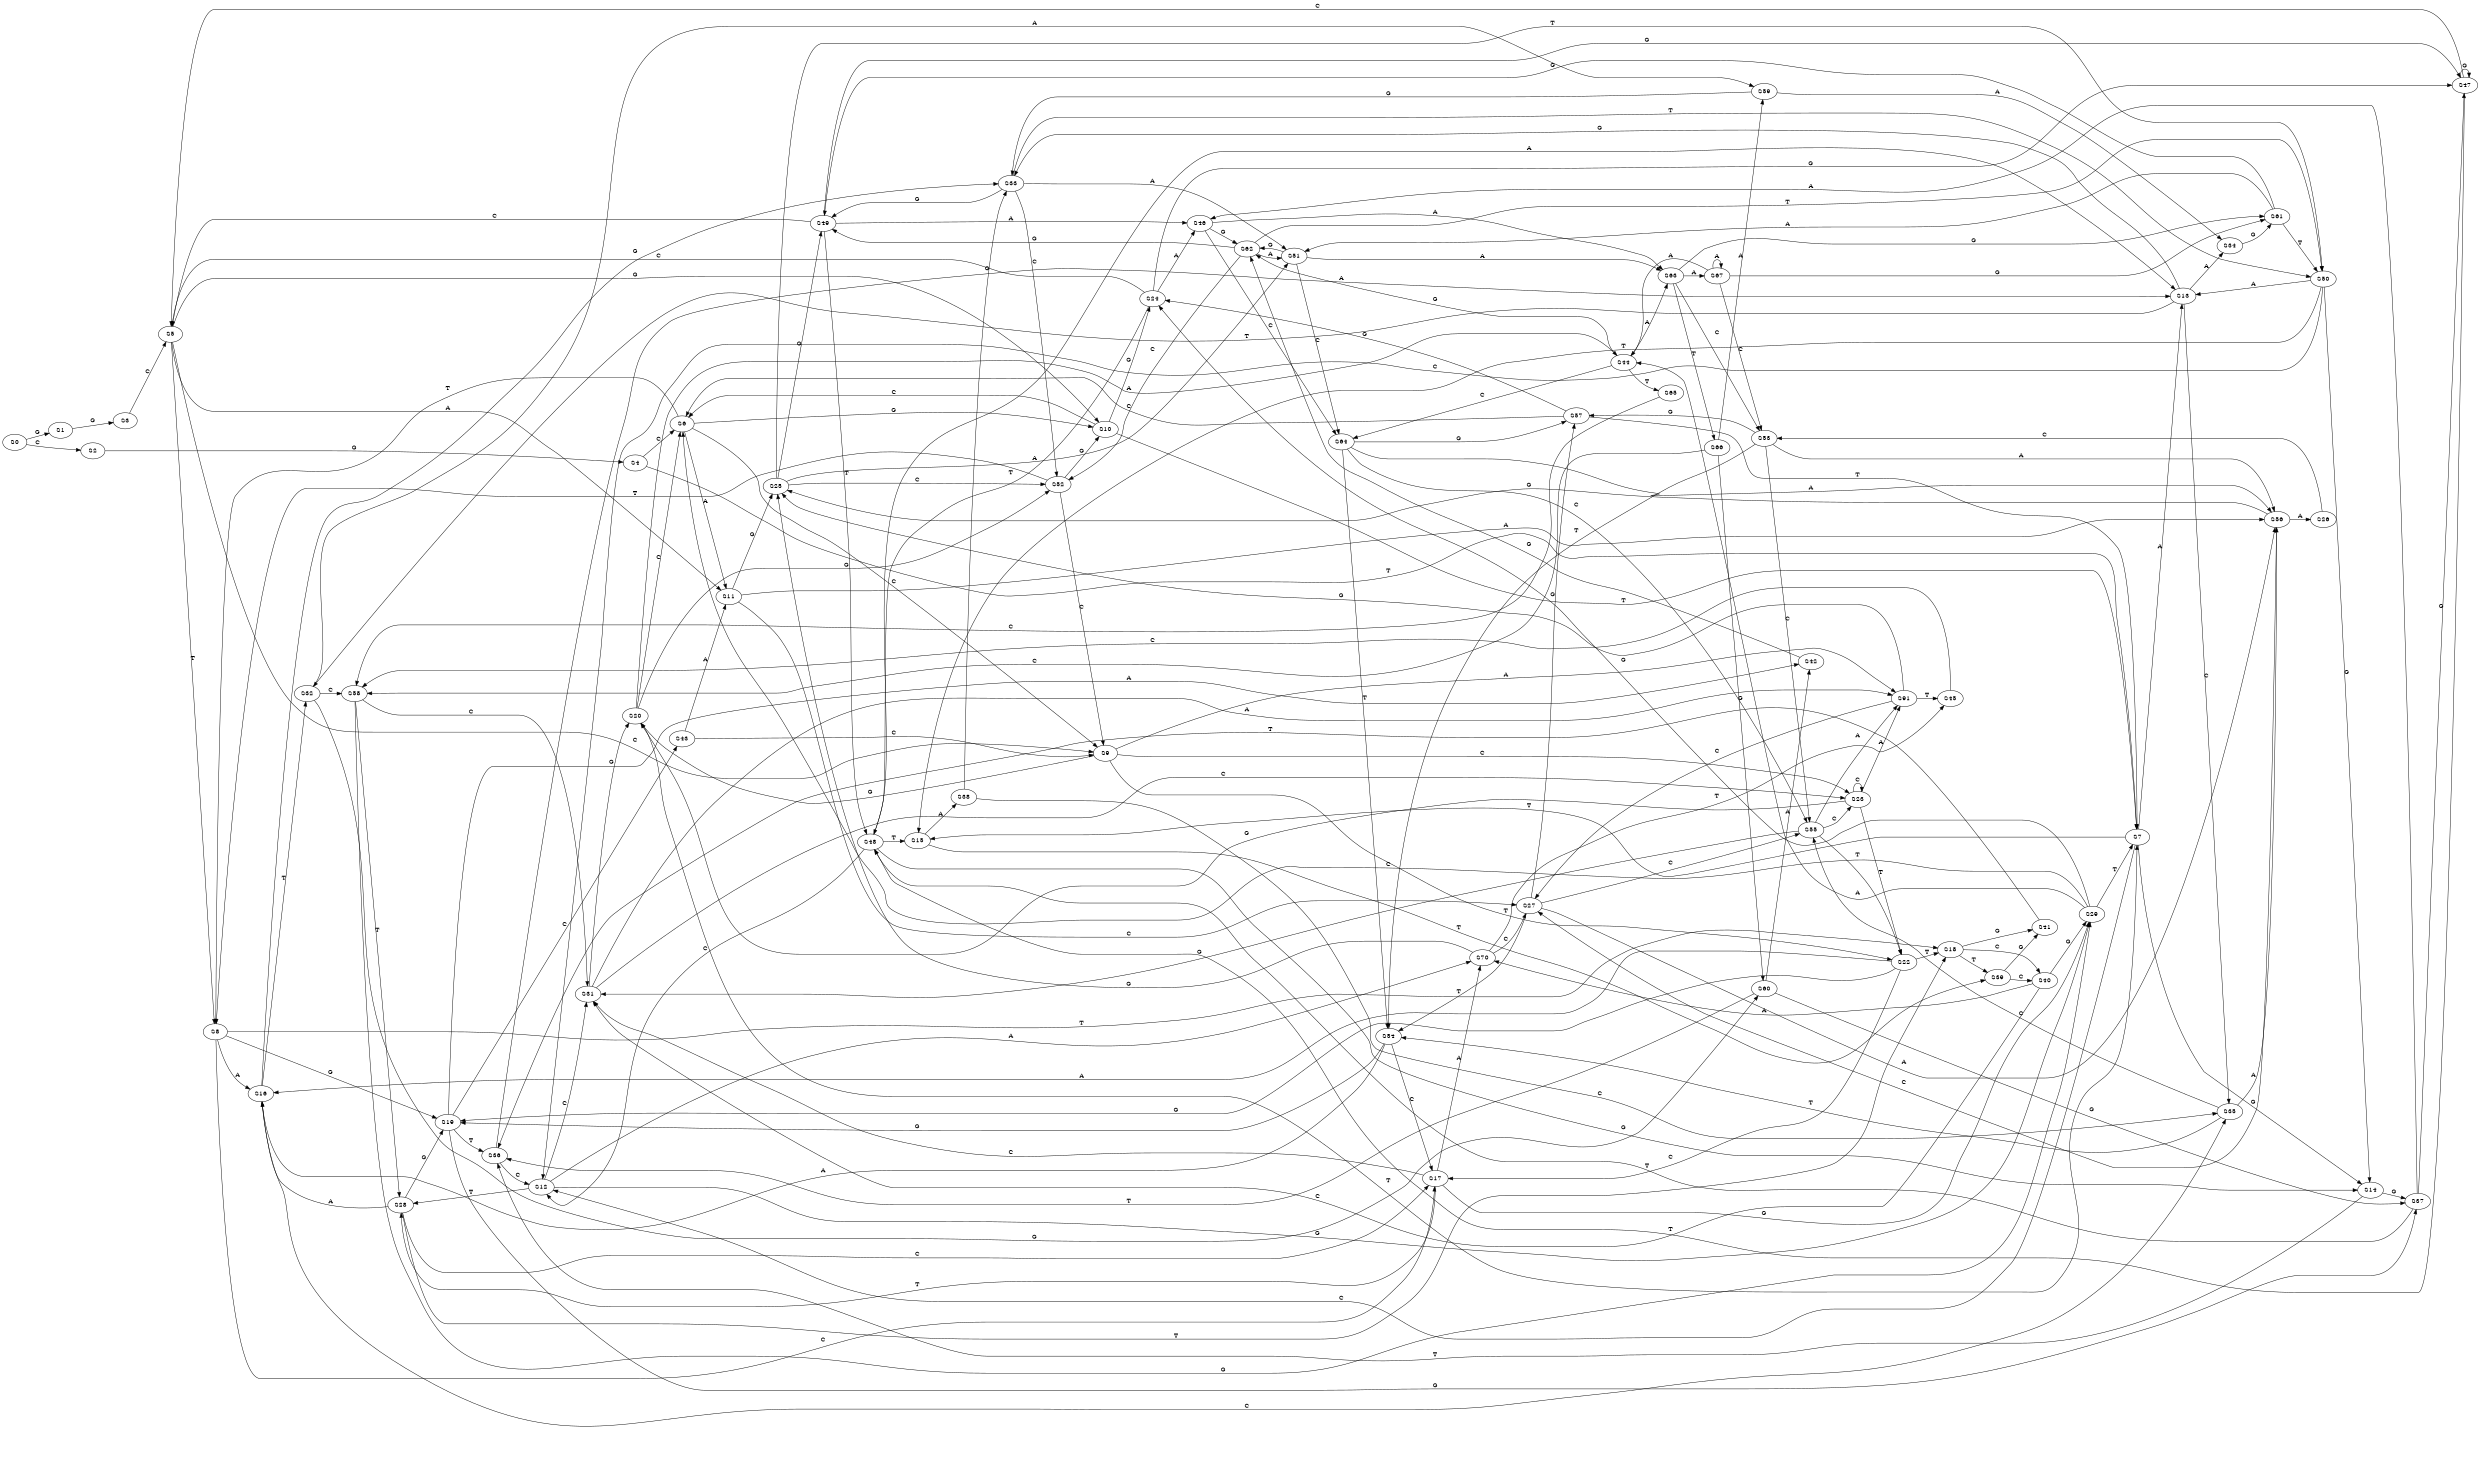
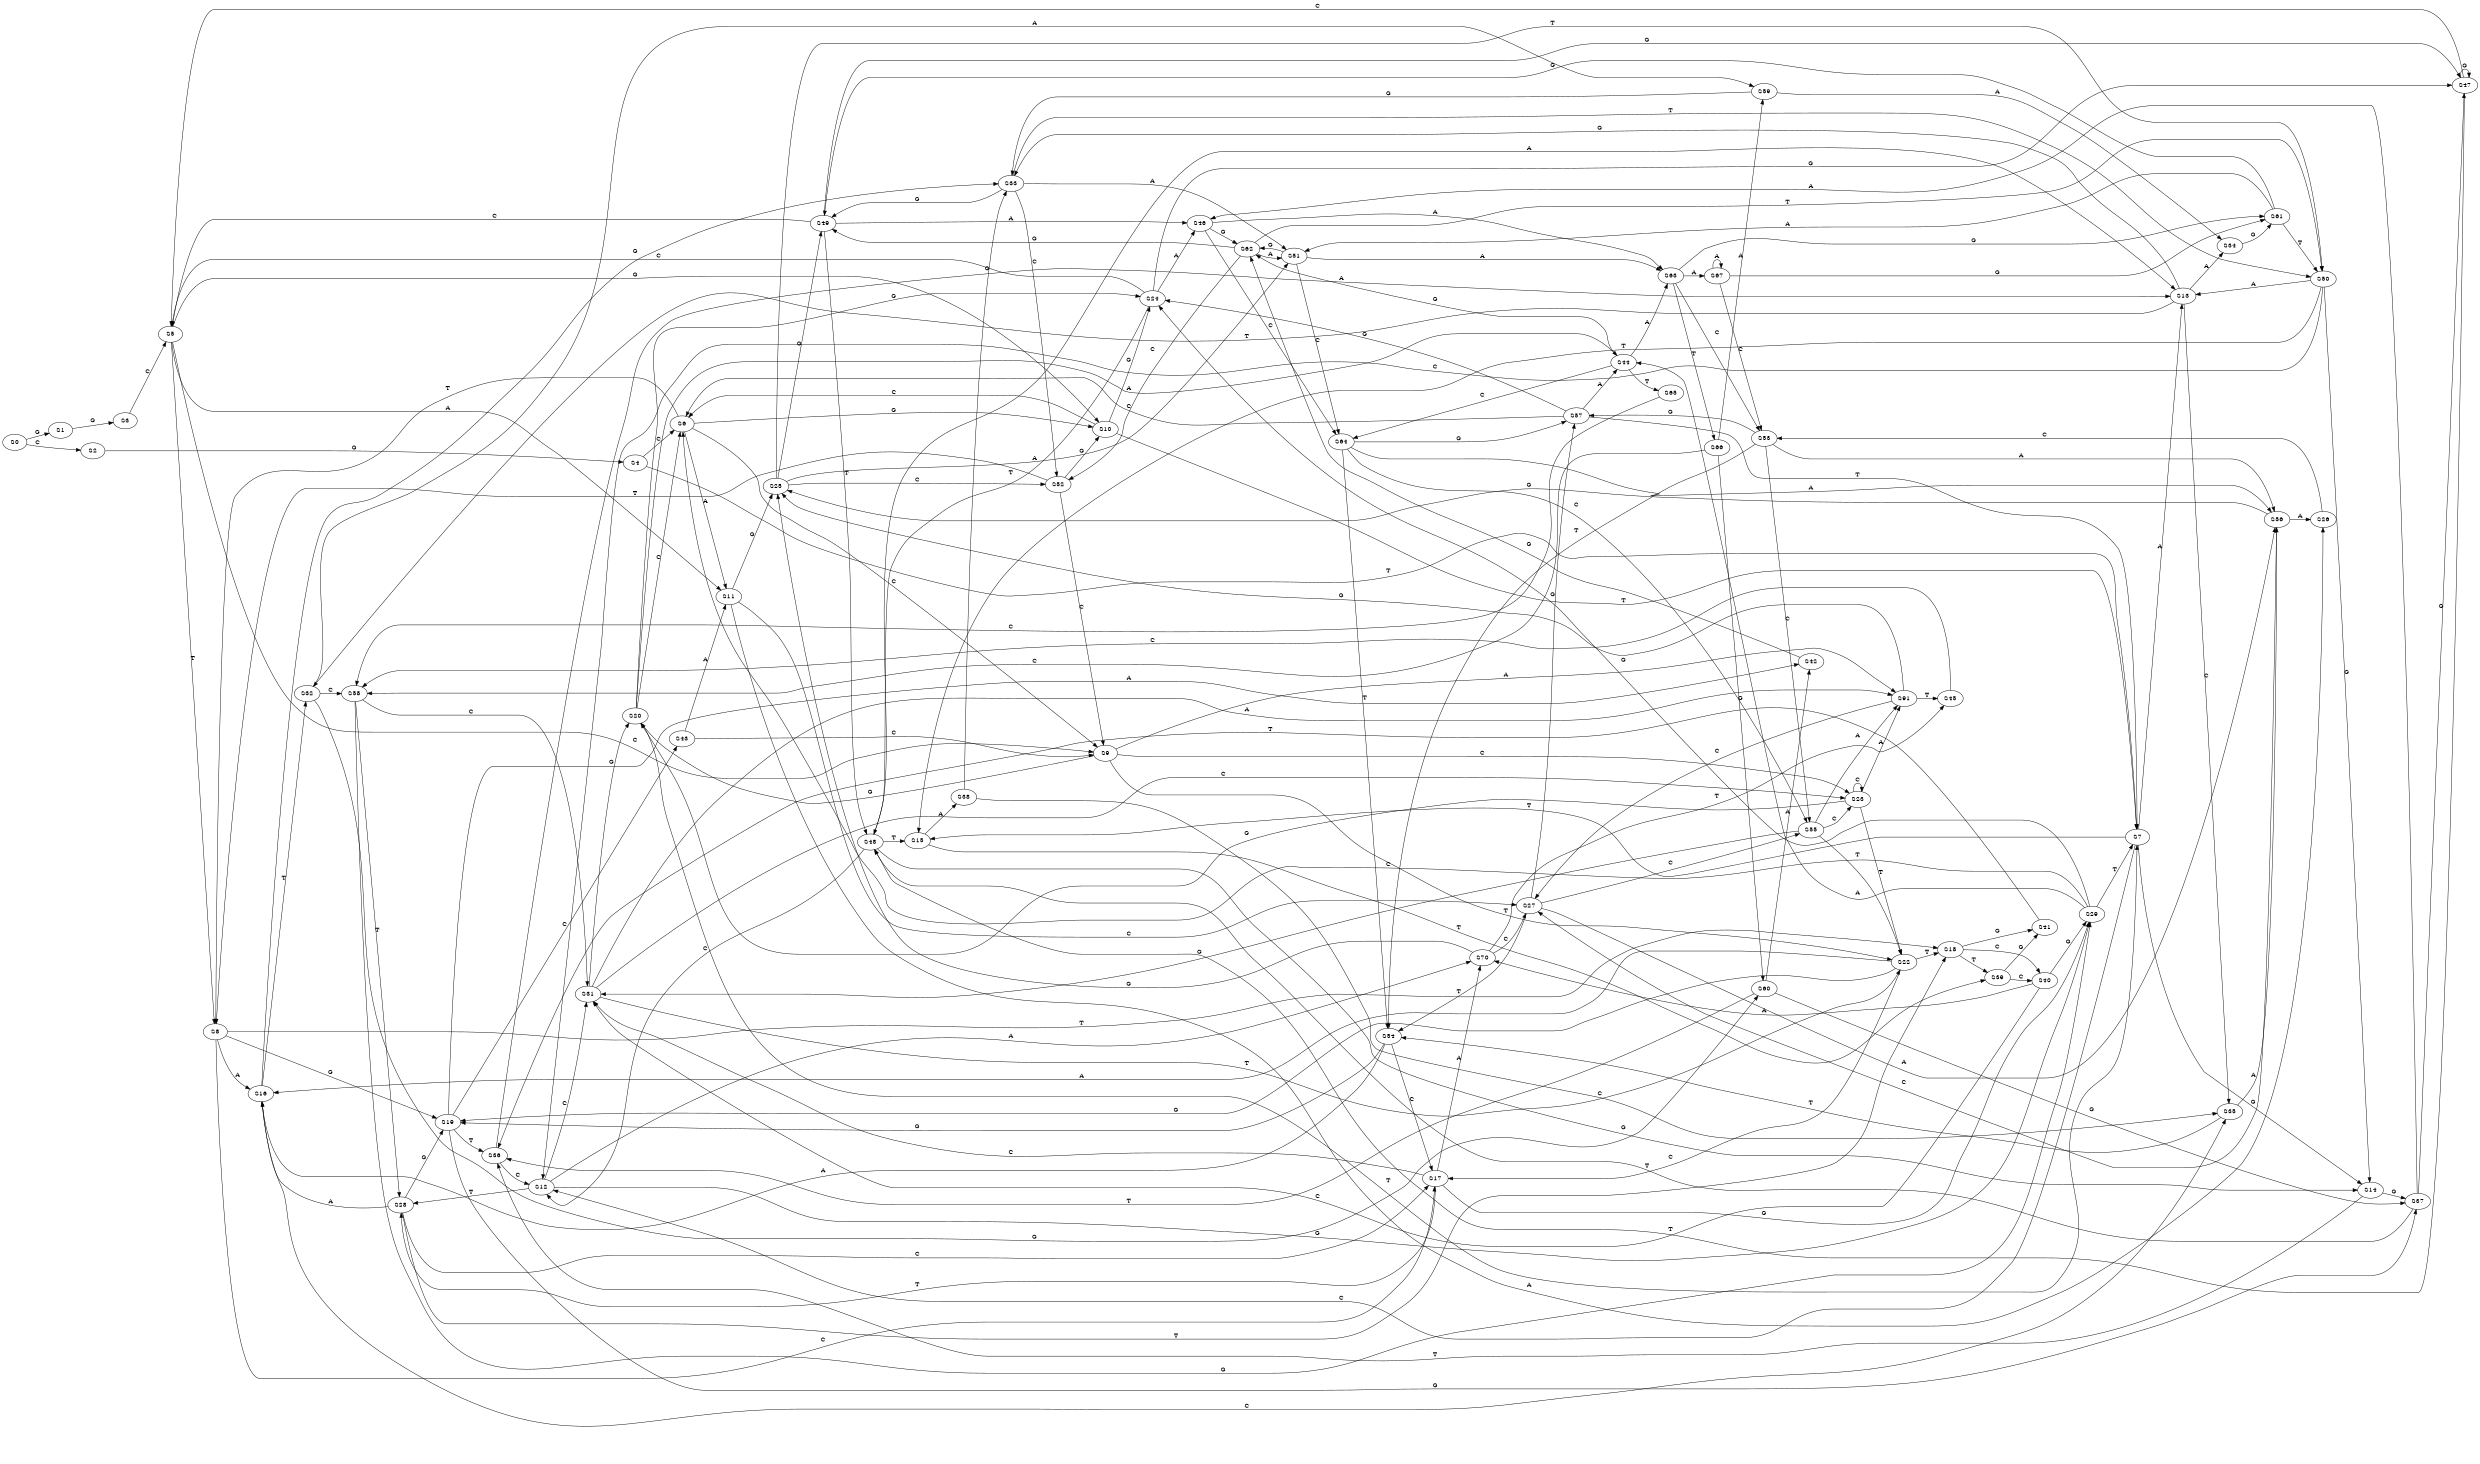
edge "S67" -> "S44": now "S57" -> "S44"
edge "S11" -> "S56": now "S11" -> "S26"
edge "S20" -> "S52": now "S20" -> "S24"
edge "S35" -> "S55": removed, label "C"
edge "S31" -> "S22": added, label "T"
